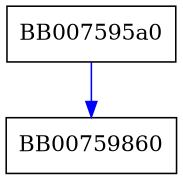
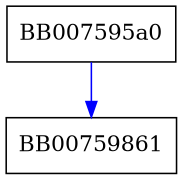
node "BB00759860": label "BB00759860" -> "BB00759861"
